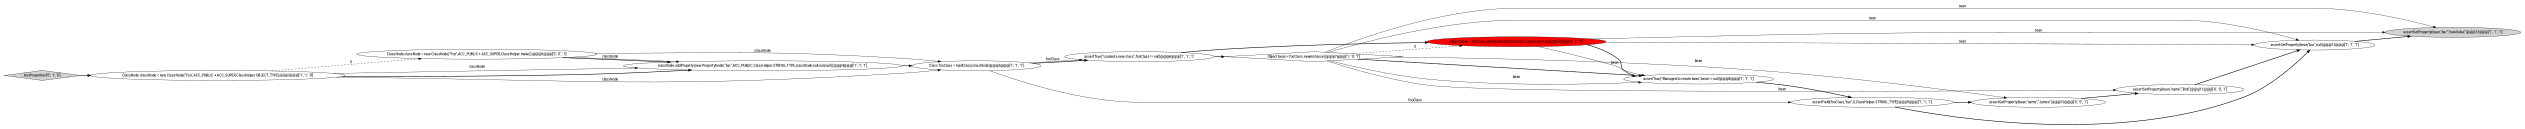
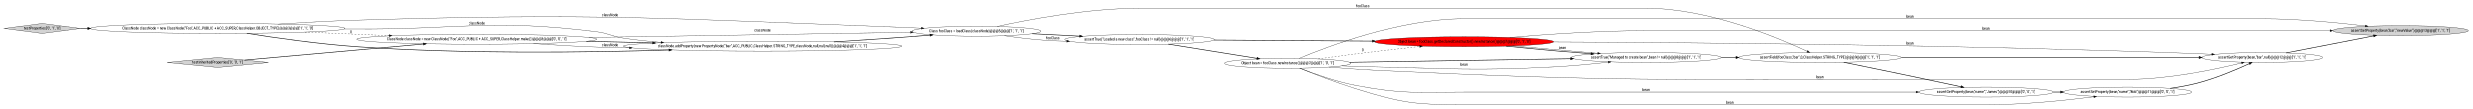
node "Object bean = fooClass.newInstance()@@@7@@@['1', '0', '1']": shape diamond -> ellipse
node "testInheritedProperties['0', '0', '1']": added
